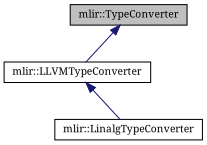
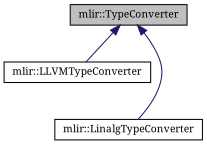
edge "mlir::LinalgTypeConverter" -> "mlir::LLVMTypeConverter": now "mlir::LinalgTypeConverter" -> "mlir::TypeConverter"
